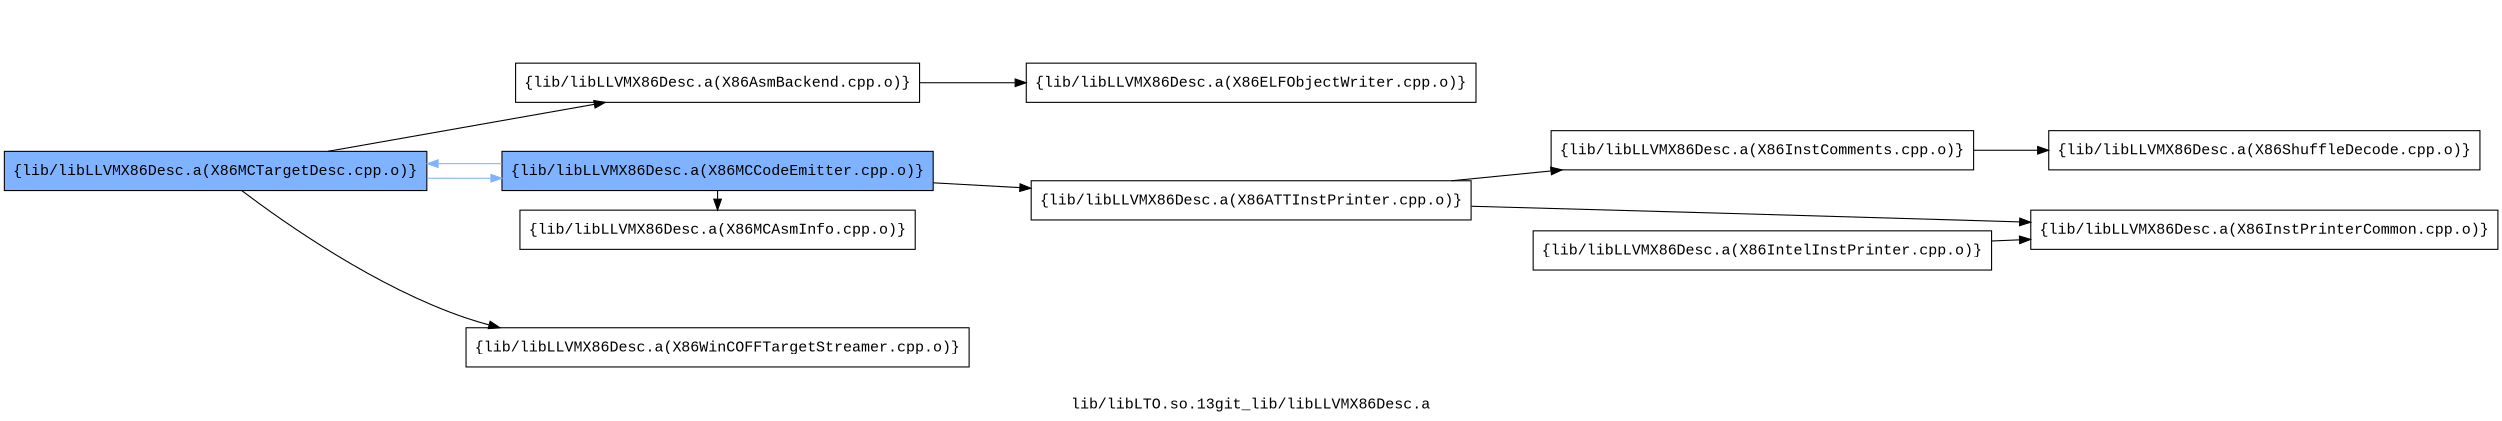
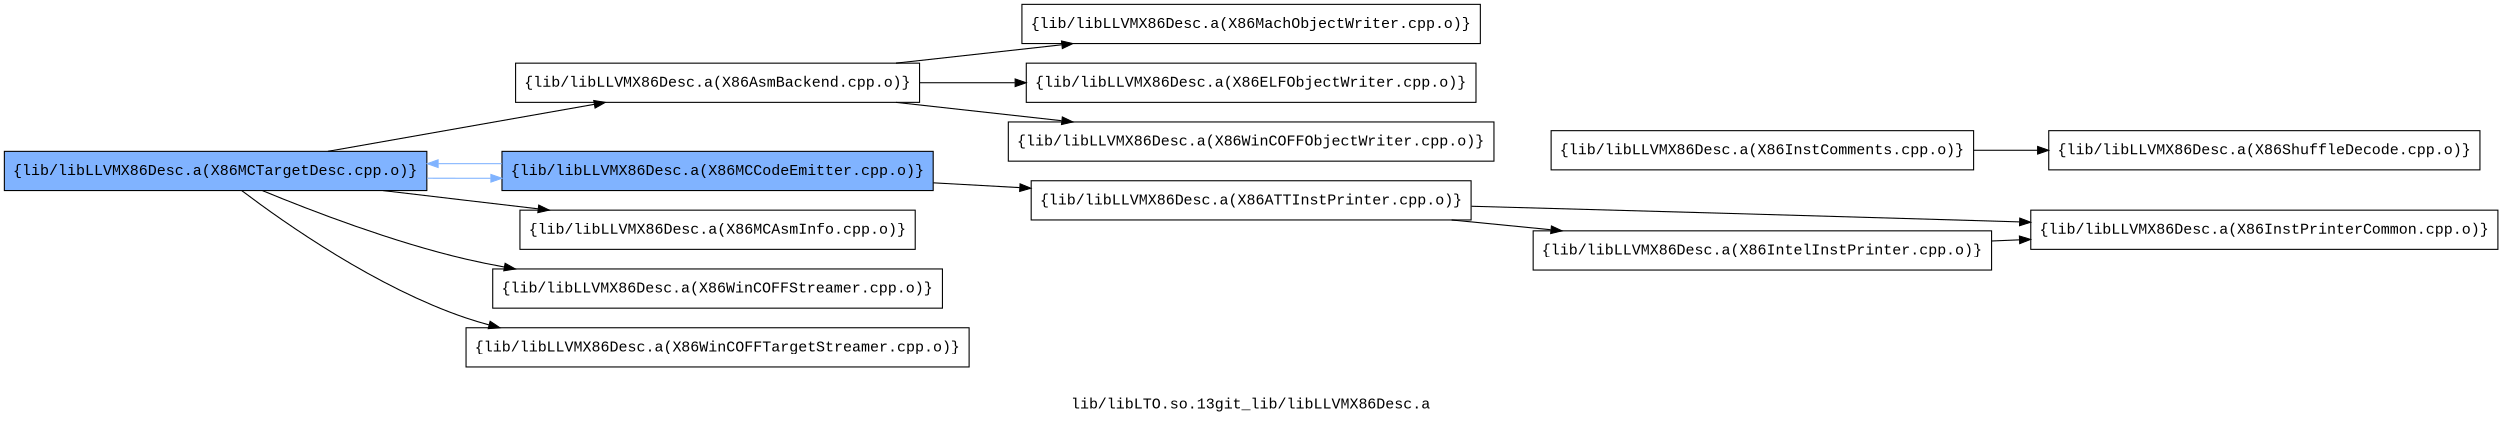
node "{lib/libLLVMX86Desc.a(X86MachObjectWriter.cpp.o)}": added
node "{lib/libLLVMX86Desc.a(X86WinCOFFObjectWriter.cpp.o)}": added
edge "{lib/libLLVMX86Desc.a(X86ATTInstPrinter.cpp.o)}" -> "{lib/libLLVMX86Desc.a(X86InstComments.cpp.o)}": now "{lib/libLLVMX86Desc.a(X86ATTInstPrinter.cpp.o)}" -> "{lib/libLLVMX86Desc.a(X86IntelInstPrinter.cpp.o)}"
edge "{lib/libLLVMX86Desc.a(X86MCCodeEmitter.cpp.o)}" -> "{lib/libLLVMX86Desc.a(X86MCAsmInfo.cpp.o)}": now "{lib/libLLVMX86Desc.a(X86MCTargetDesc.cpp.o)}" -> "{lib/libLLVMX86Desc.a(X86MCAsmInfo.cpp.o)}"
node "{lib/libLLVMX86Desc.a(X86WinCOFFStreamer.cpp.o)}": added
